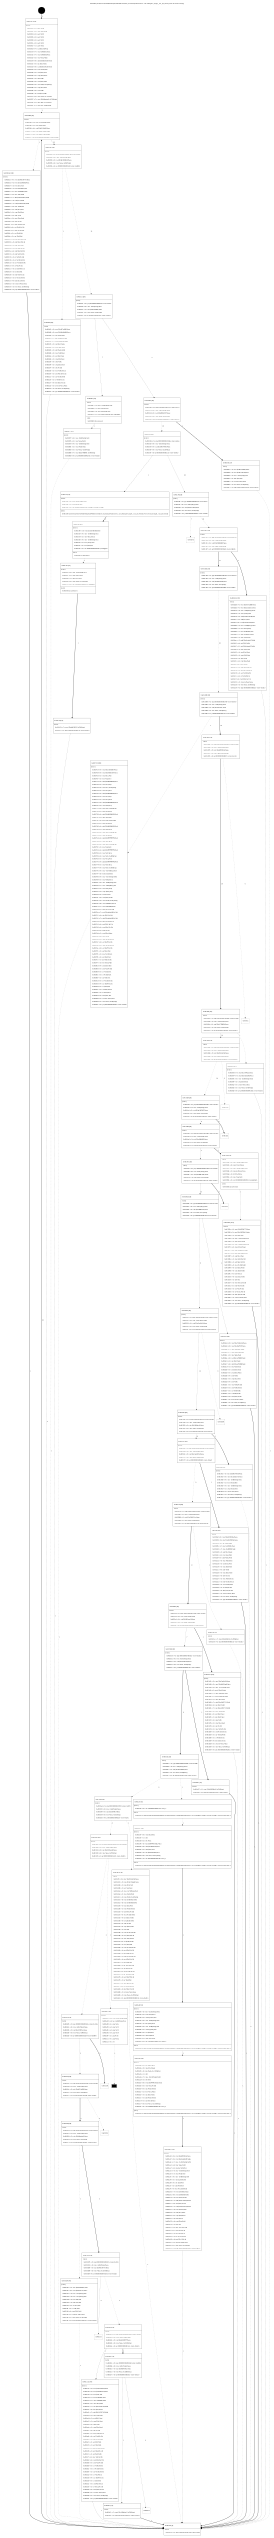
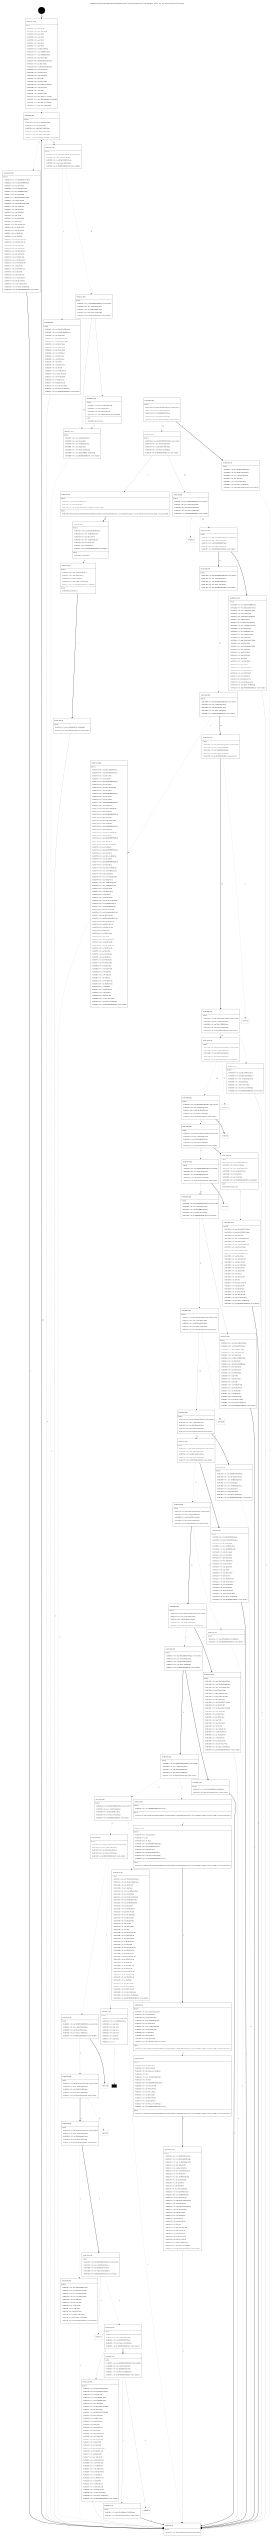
edge "0x4013a1 [28]" -> "0x4013bd [28]": now "0x4013a1 [28]" -> "0x401877 [27]"
